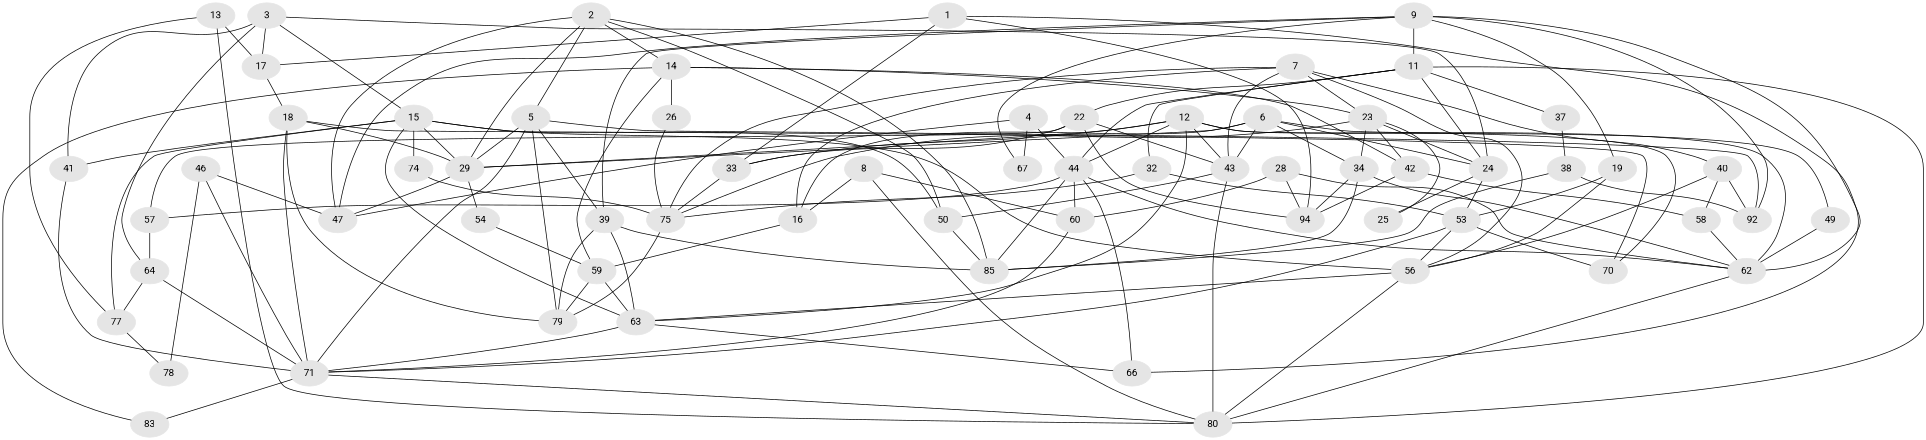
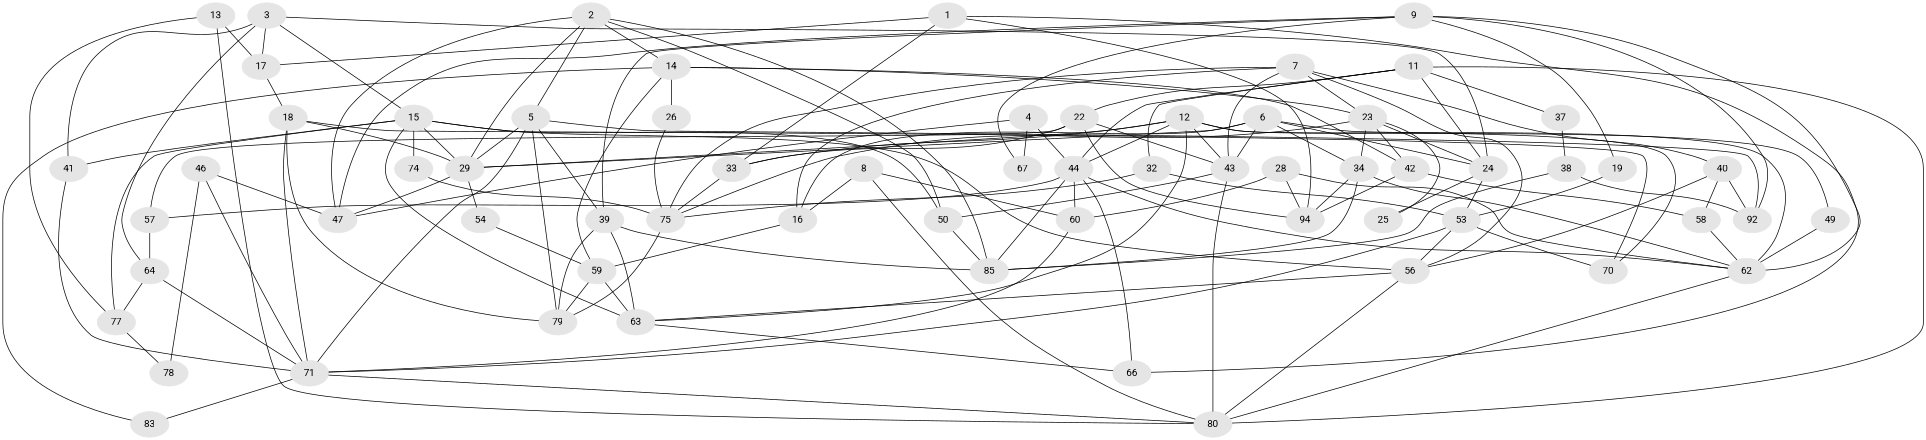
edge "9" -- "11": removed
edge "19" -- "56": removed
edge "63" -- "71": removed
